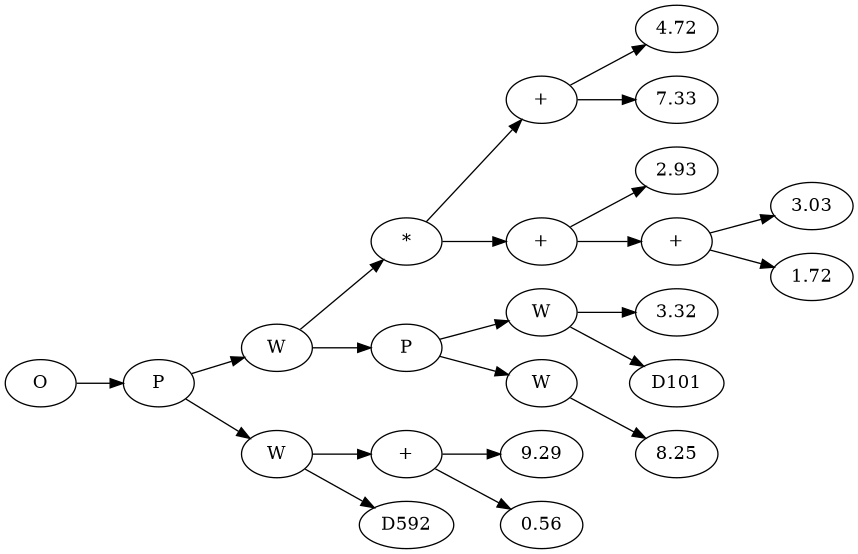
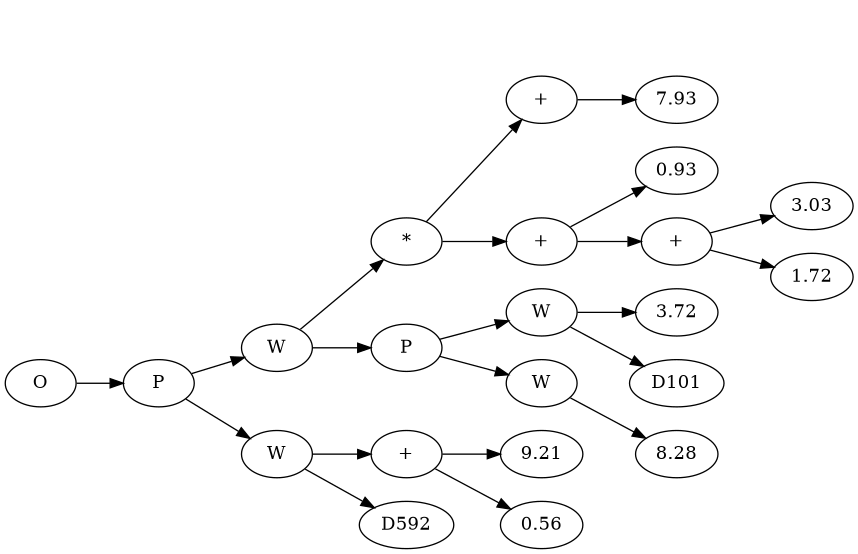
node "4.72": removed
node "7.33": label "7.33" -> "7.93"
node "2.93": label "2.93" -> "0.93"
node "3.32": label "3.32" -> "3.72"
node "9.29": label "9.29" -> "9.21"
node "8.25": label "8.25" -> "8.28"
